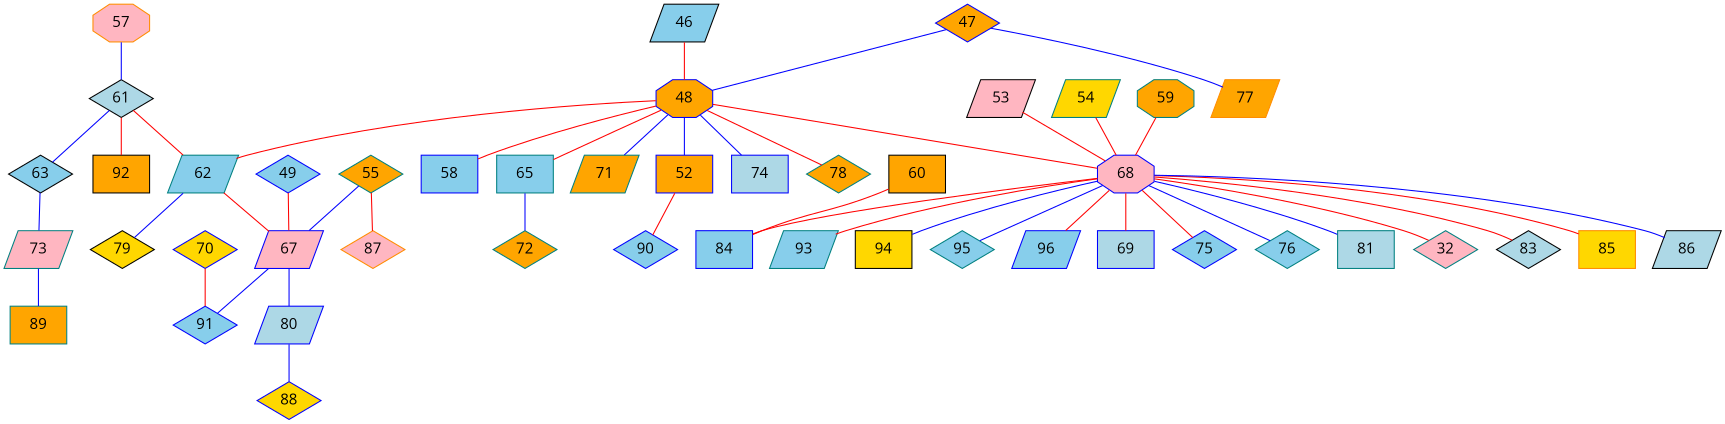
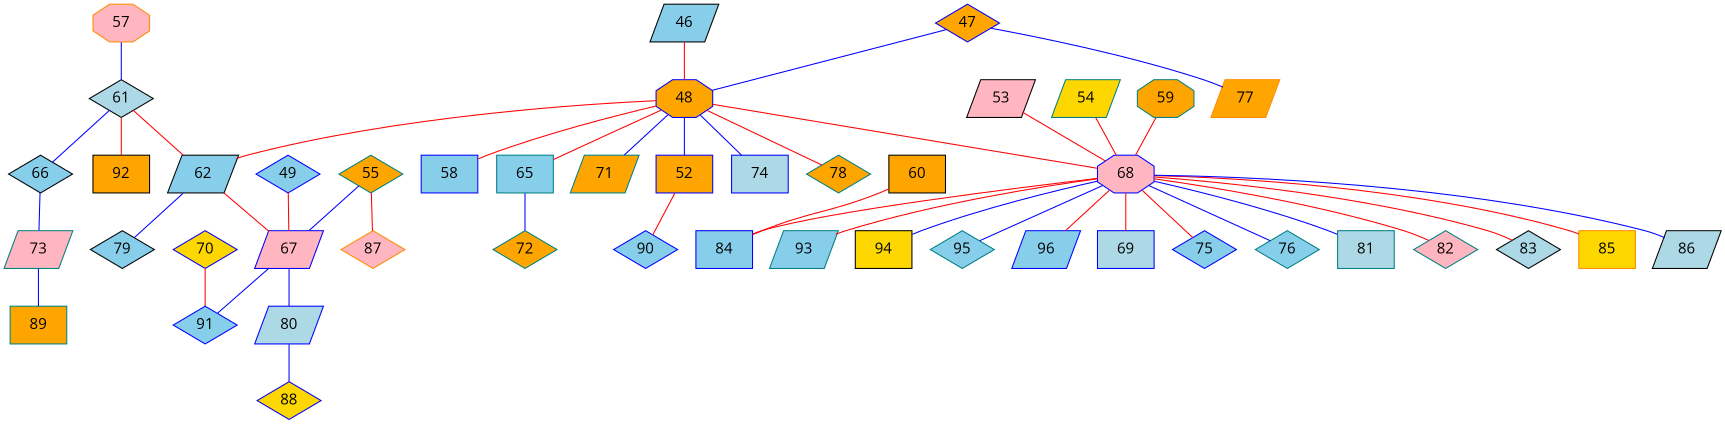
node "63": label "63" -> "66"
node "62": color teal -> black
node "79": fillcolor gold -> skyblue
node "32": label "32" -> "82"
